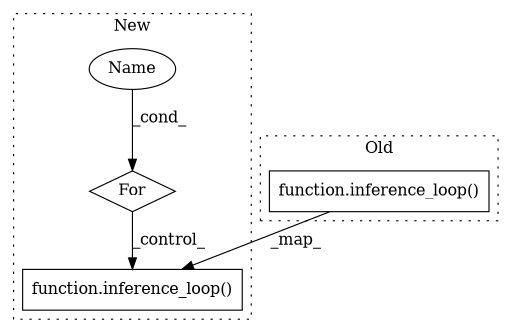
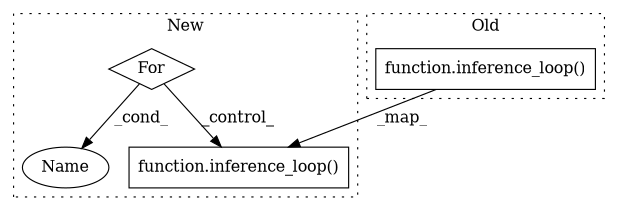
edge "Name" -> "For": reversed
